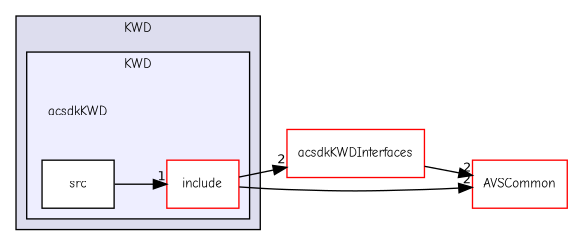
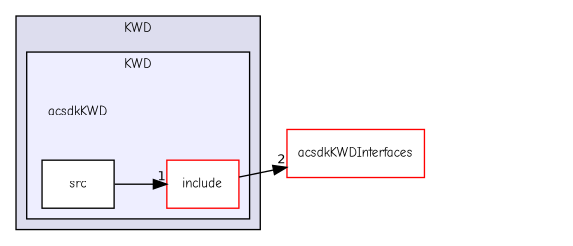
node "AVSCommon": removed
